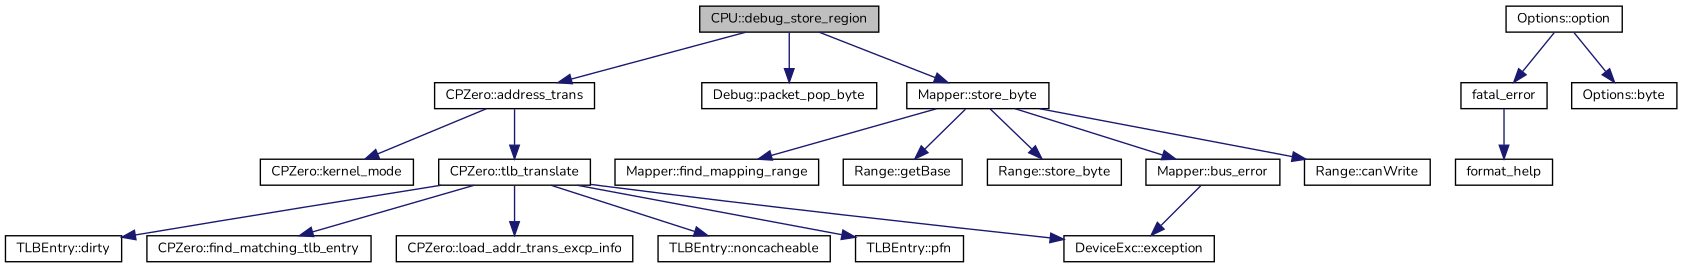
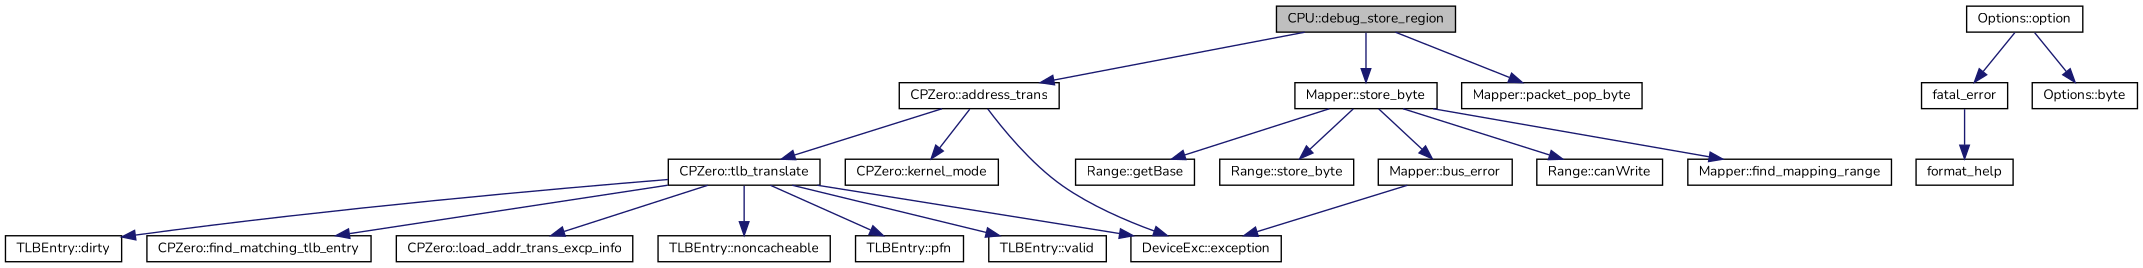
node "Debug::packet_pop_byte": label "Debug::packet_pop_byte" -> "Mapper::packet_pop_byte"
edge "CPZero::address_trans" -> "DeviceExc::exception": added
node "TLBEntry::valid": added
